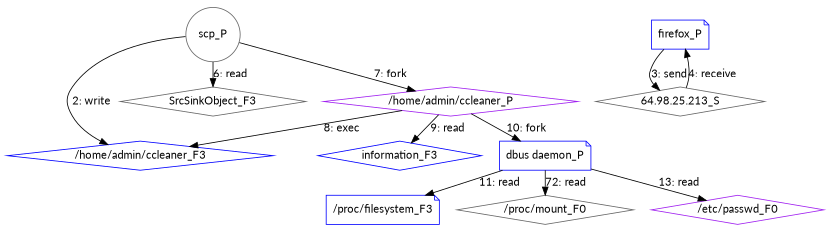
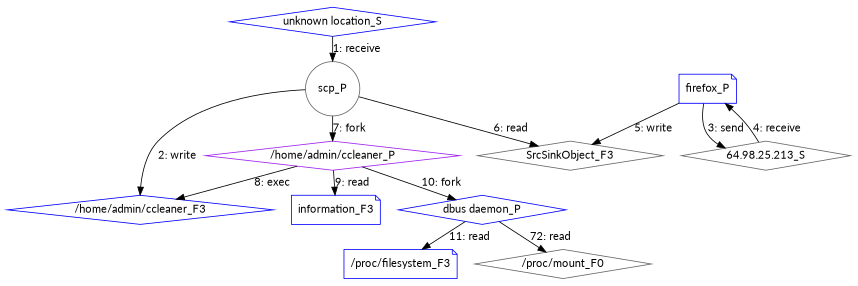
node "unknown location_S": added
edge "firefox_P" -> "SrcSinkObject_F3": added, label "5: write"
node "information_F3": shape diamond -> note
node "dbus daemon_P": shape note -> diamond
node "/etc/passwd_F0": removed
